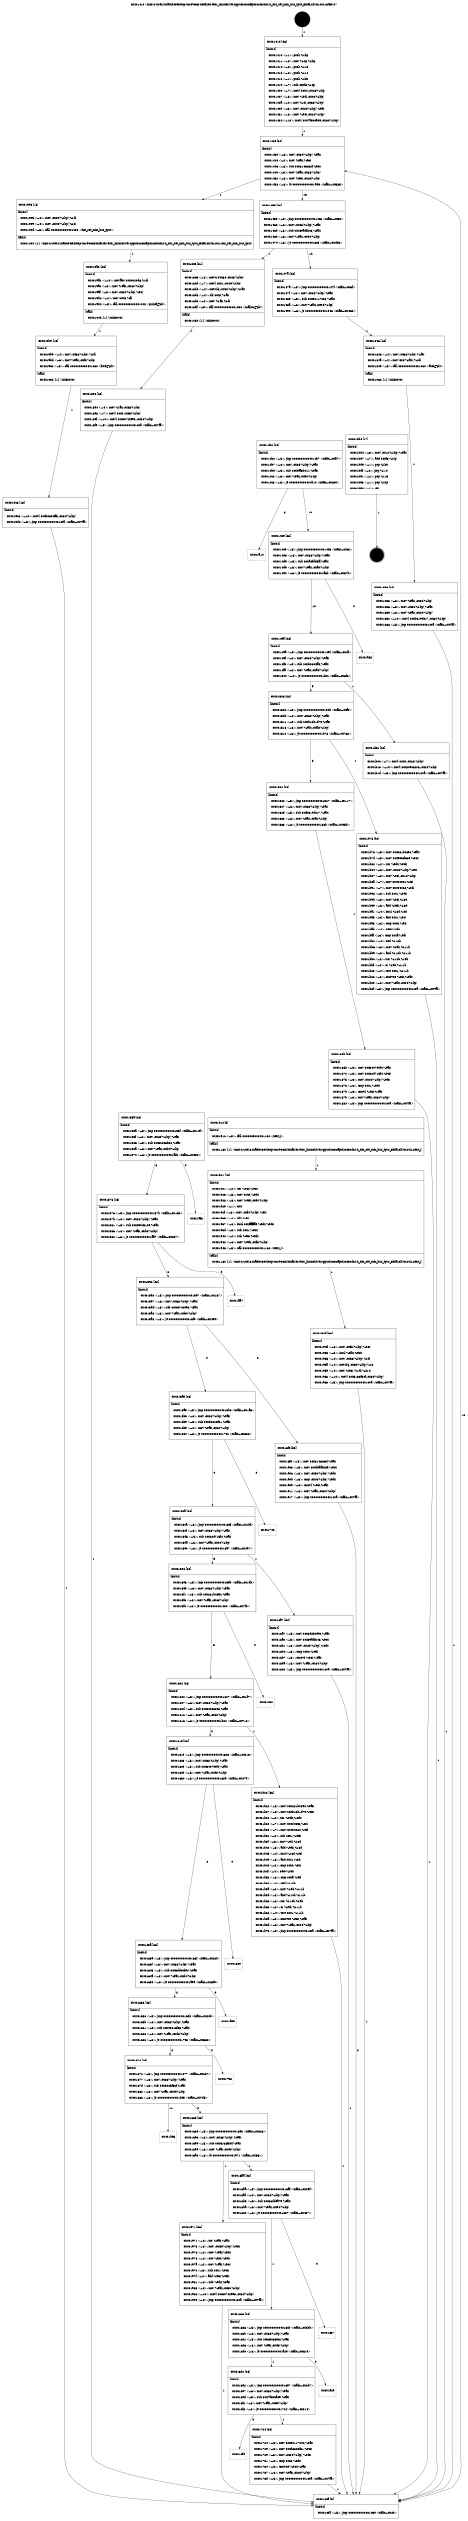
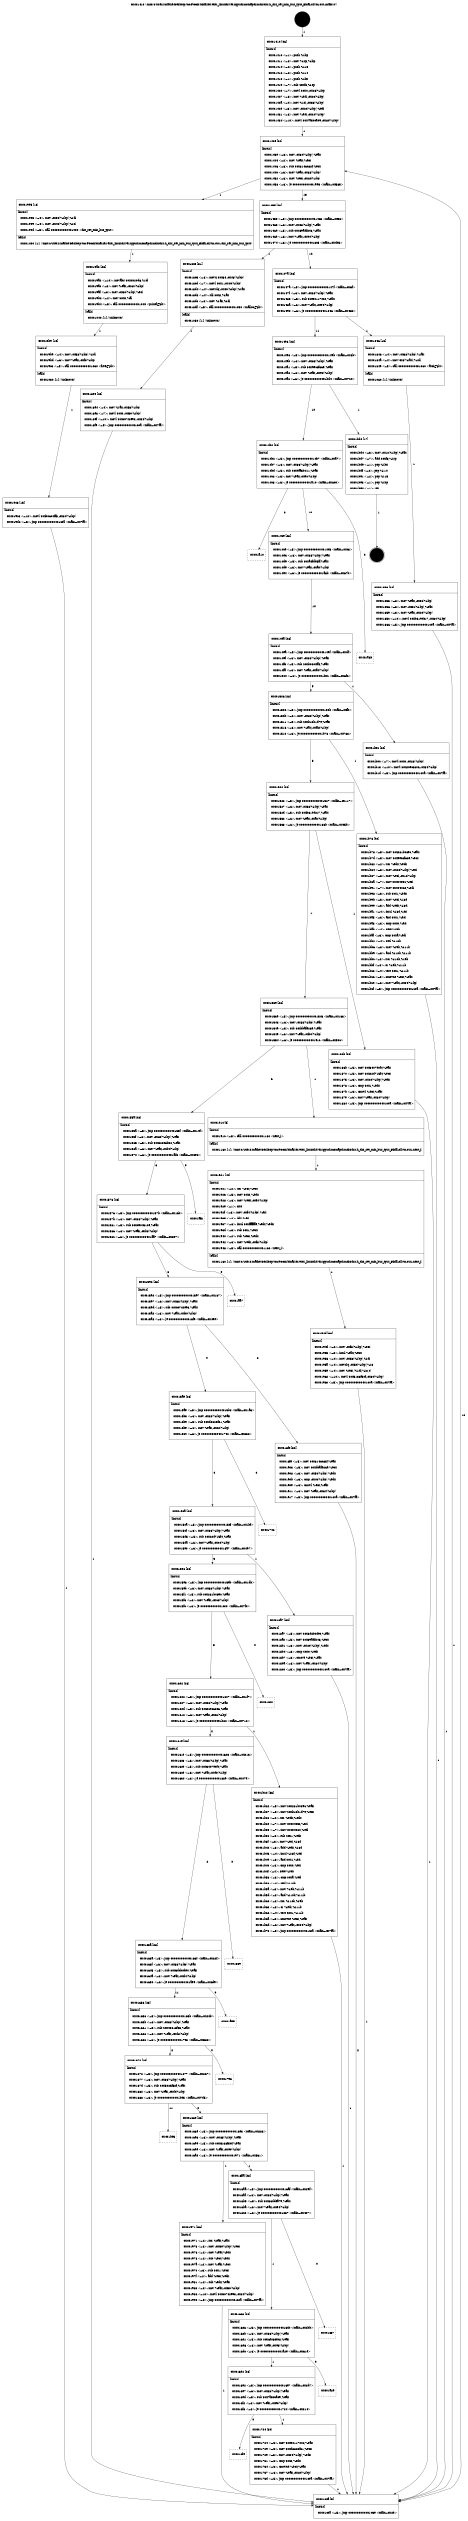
node "0x401496 [28]": added
edge "0x4014ce [28]" -> "0x401a8b": now "0x4014b2 [28]" -> "0x401a8b"
node "0x40153e [28]": added
edge "0x40163a [28]" -> "0x401656 [28]": label " 2" -> " 11"
